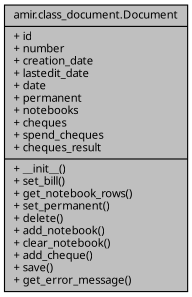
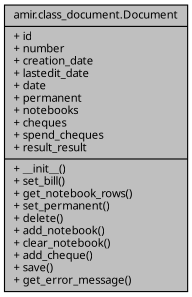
node "amir.class_document.Document": text "+ cheques_result" -> "+ result_result"
